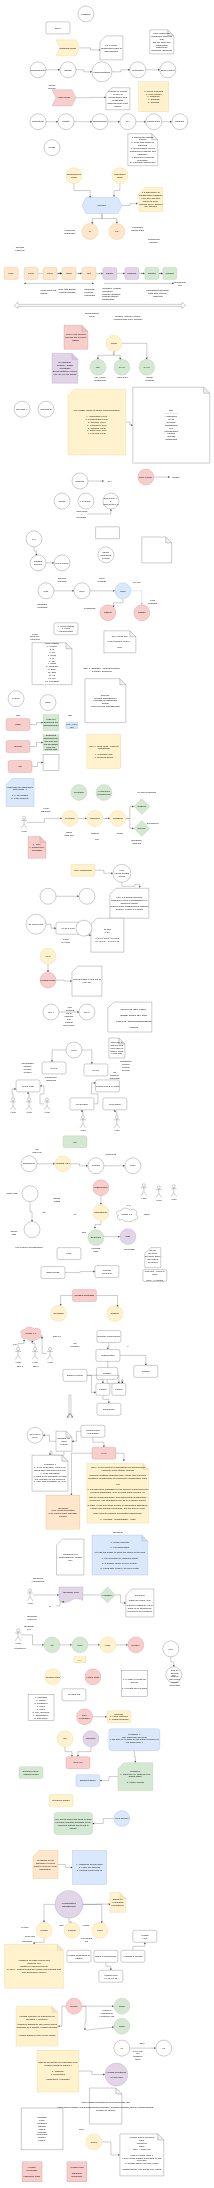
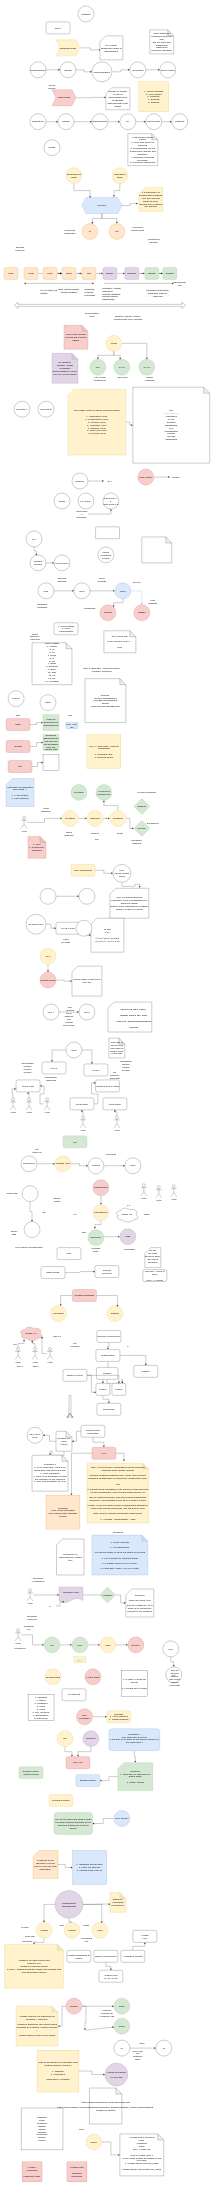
node "npm, that,gradle, Docker images": label "npm, that,gradle, Docker images" -> "npm, maven,gradle, Docker images"
node "SCM Tools/ Git , Github": label "SCM Tools/ Git , Github" -> "PAAS Tools/ Git , Github"
edge "Database" -> "RDBMS": now "Database" -> "All services coupled end"
